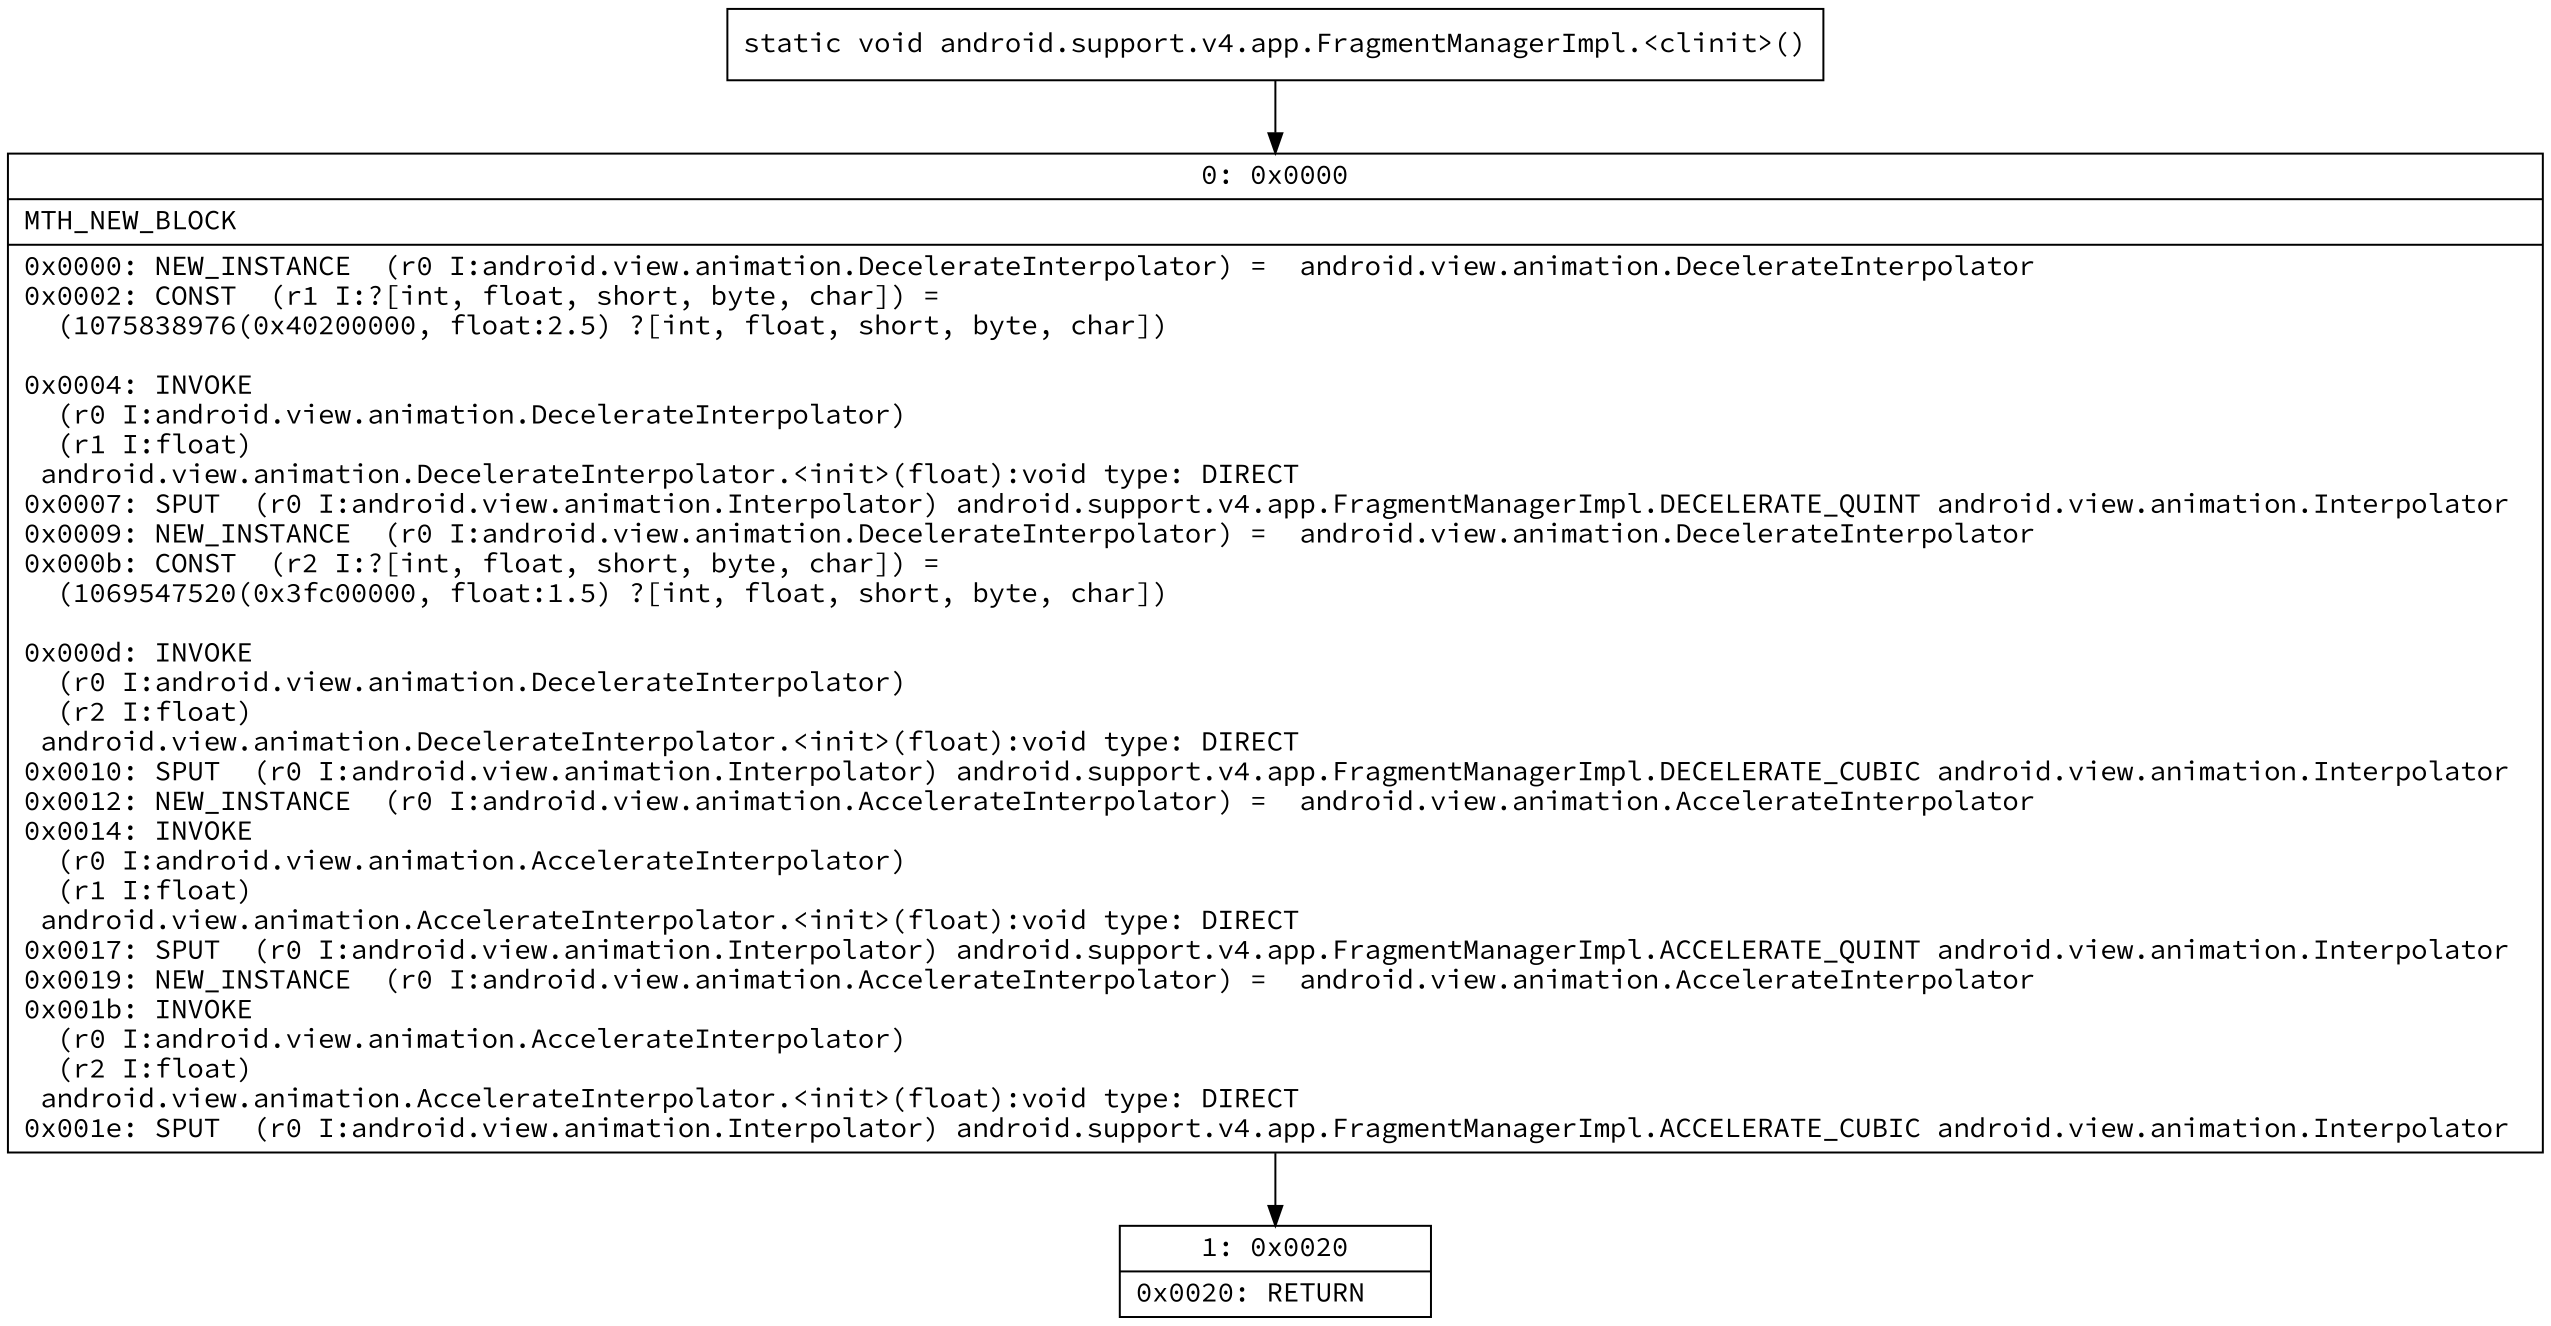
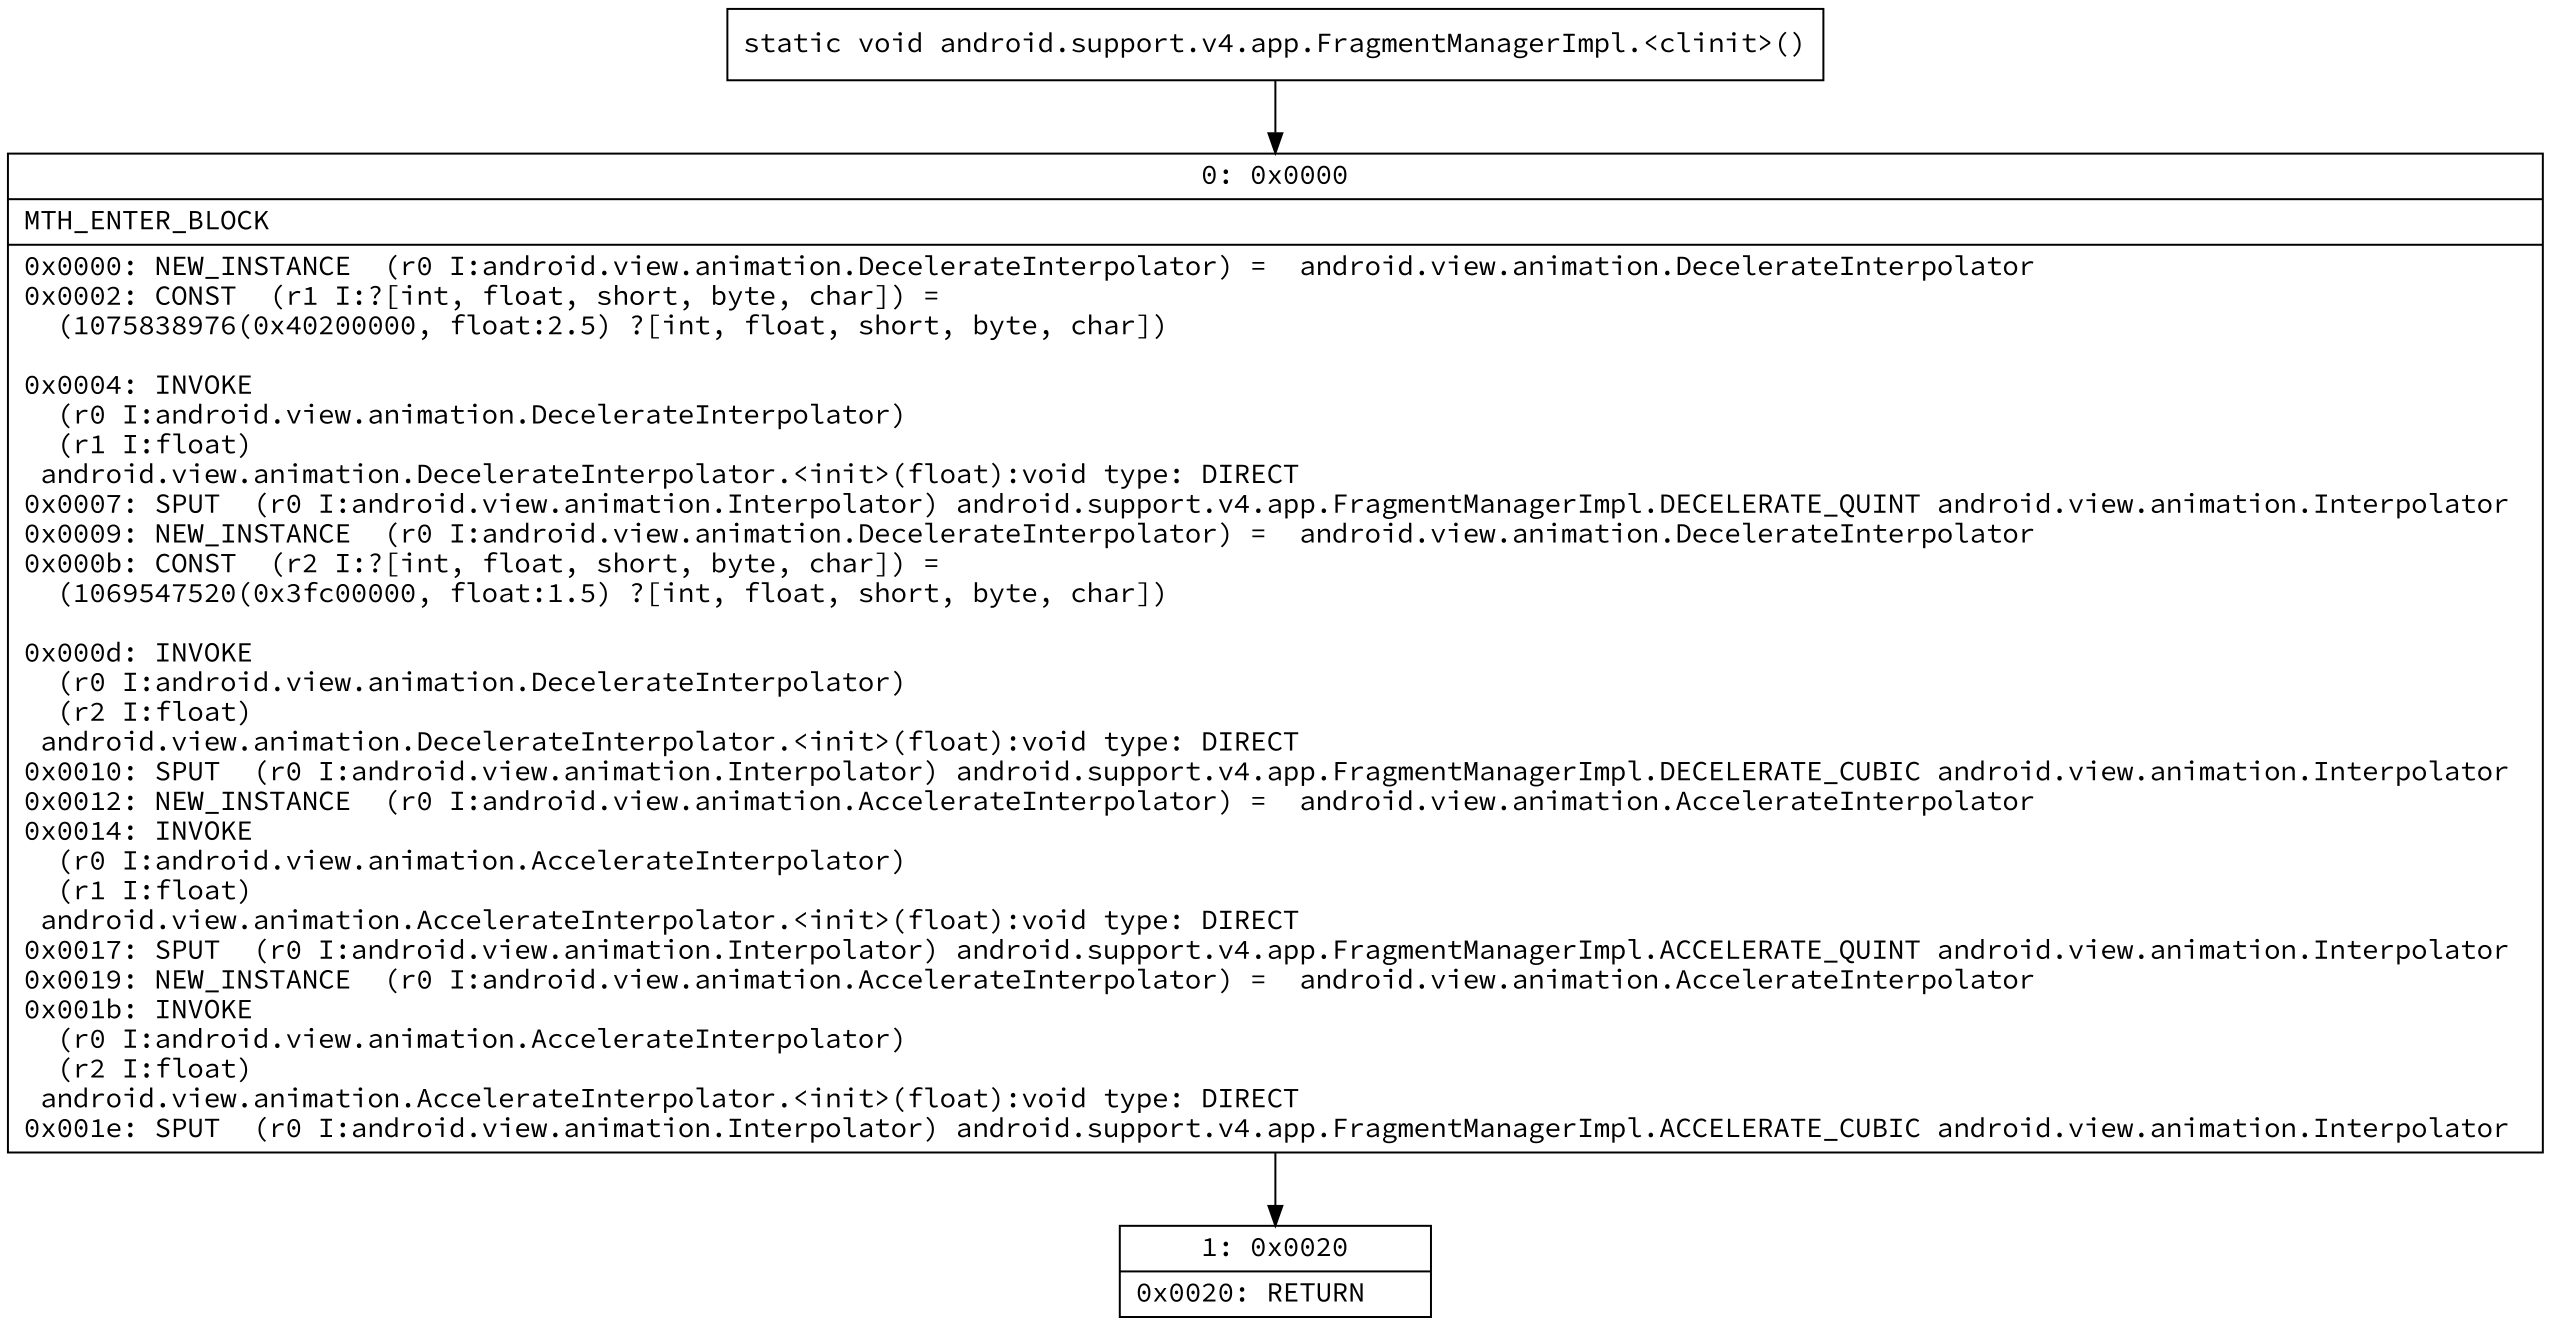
node "0: 0x0000": text "MTH_NEW_BLOCK" -> "MTH_ENTER_BLOCK"
